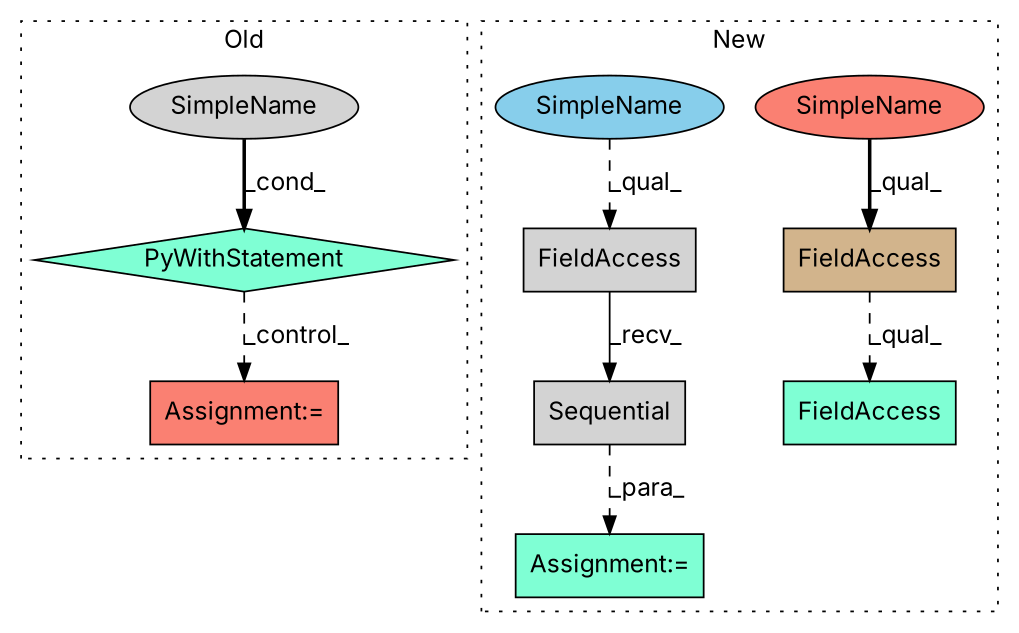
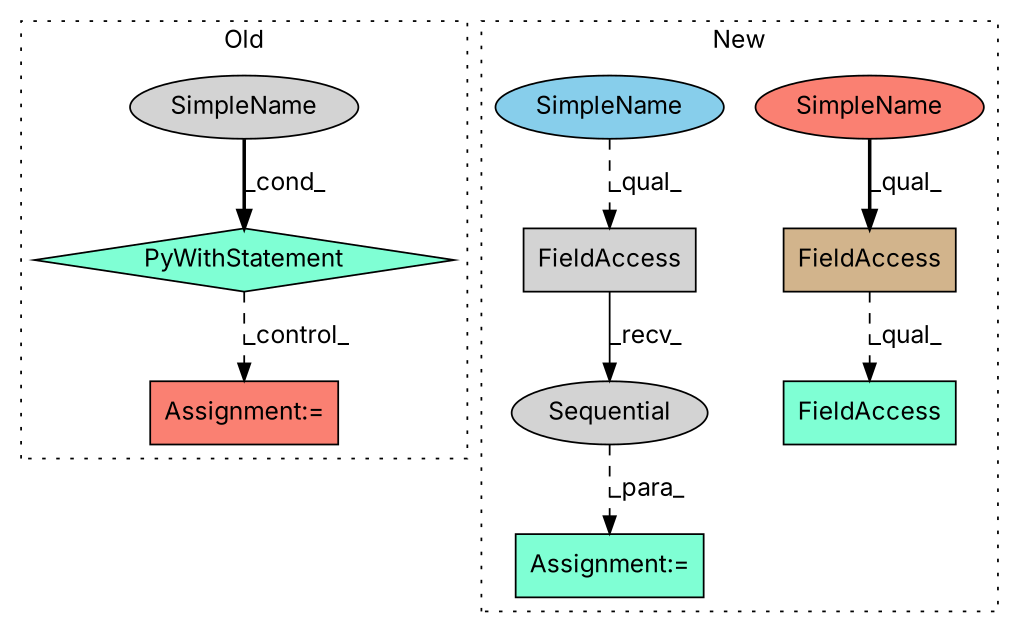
node "Sequential": shape box -> ellipse
